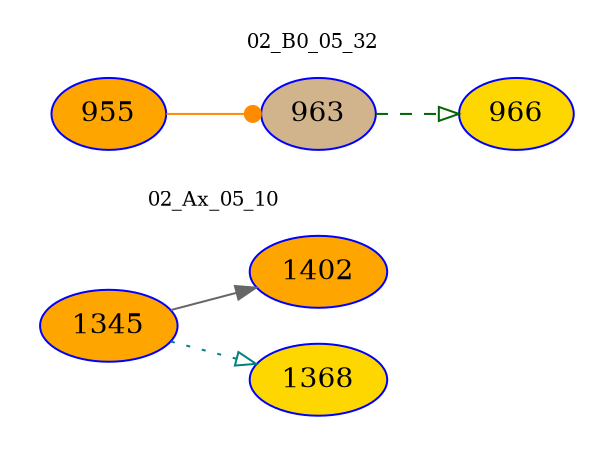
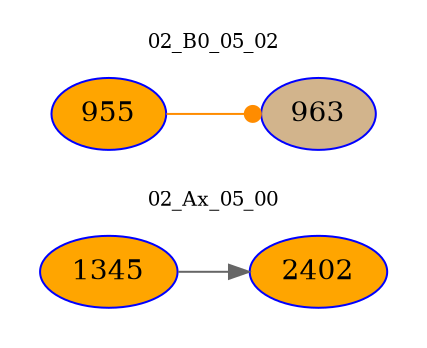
cluster "02_B0_05_32": label "02_B0_05_32" -> "02_B0_05_02"
node "966": removed
cluster "02_Ax_05_10": label "02_Ax_05_10" -> "02_Ax_05_00"
node "1402": label "1402" -> "2402"
node "1368": removed
